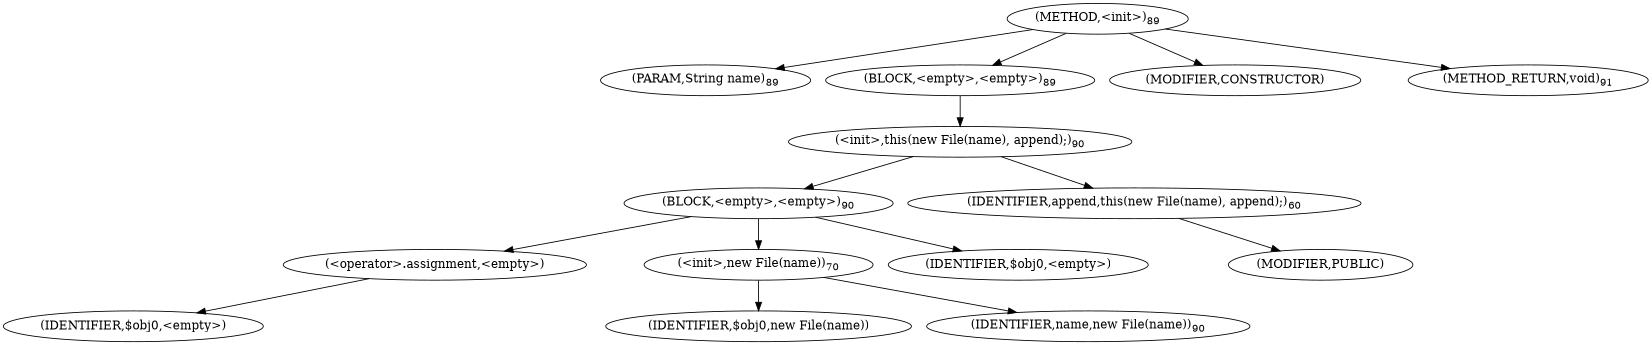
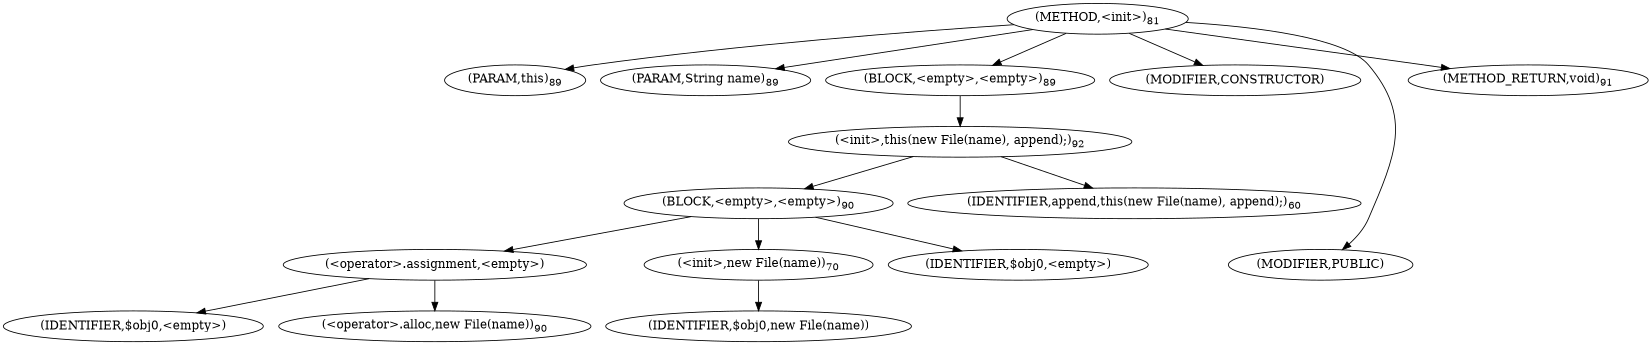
node "(METHOD,<init>)": text "89" -> "81"
node "(PARAM,this)": added
node "(<init>,this(new File(name), append);)": text "90" -> "92"
edge "(IDENTIFIER,append,this(new File(name), append);)" -> "(MODIFIER,PUBLIC)": now "(METHOD,<init>)" -> "(MODIFIER,PUBLIC)"
node "(<operator>.alloc,new File(name))": added
node "(IDENTIFIER,name,new File(name))": removed
